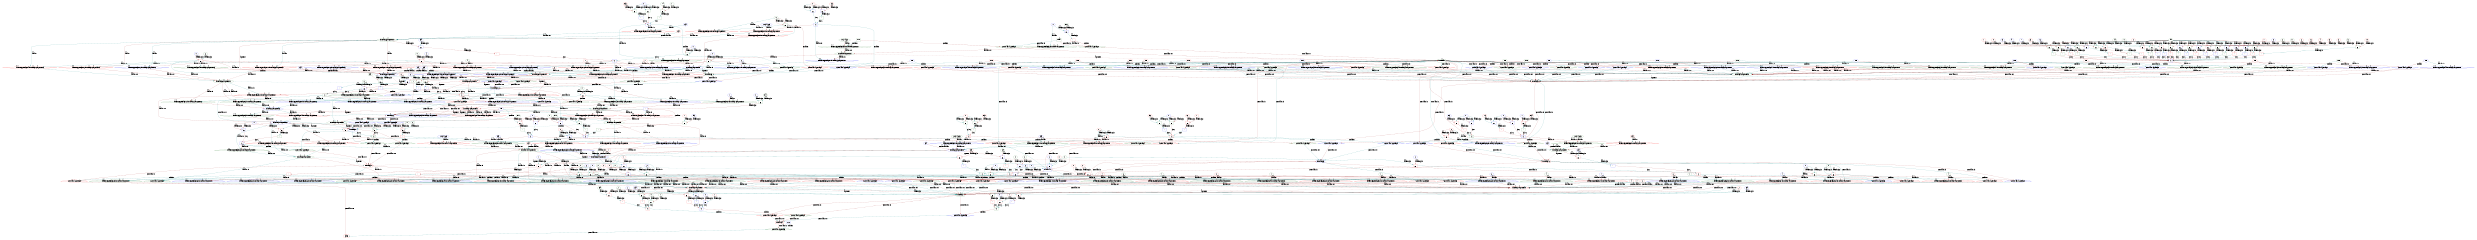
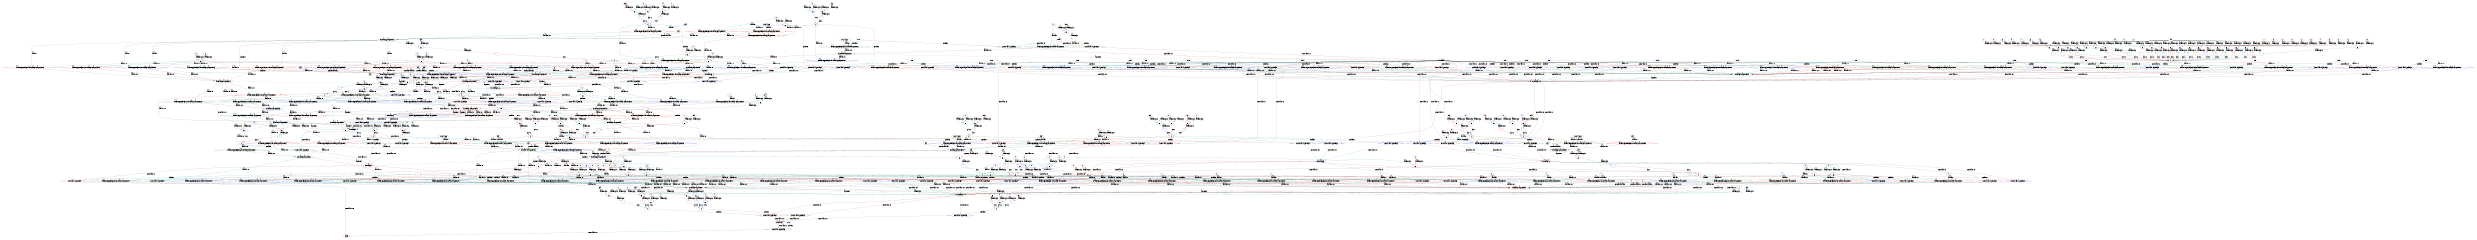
edge "DataFowHyperEdge_52_inv_main592_argument_0" -> "inv_main592_argument_0": removed, label "data flow out"
